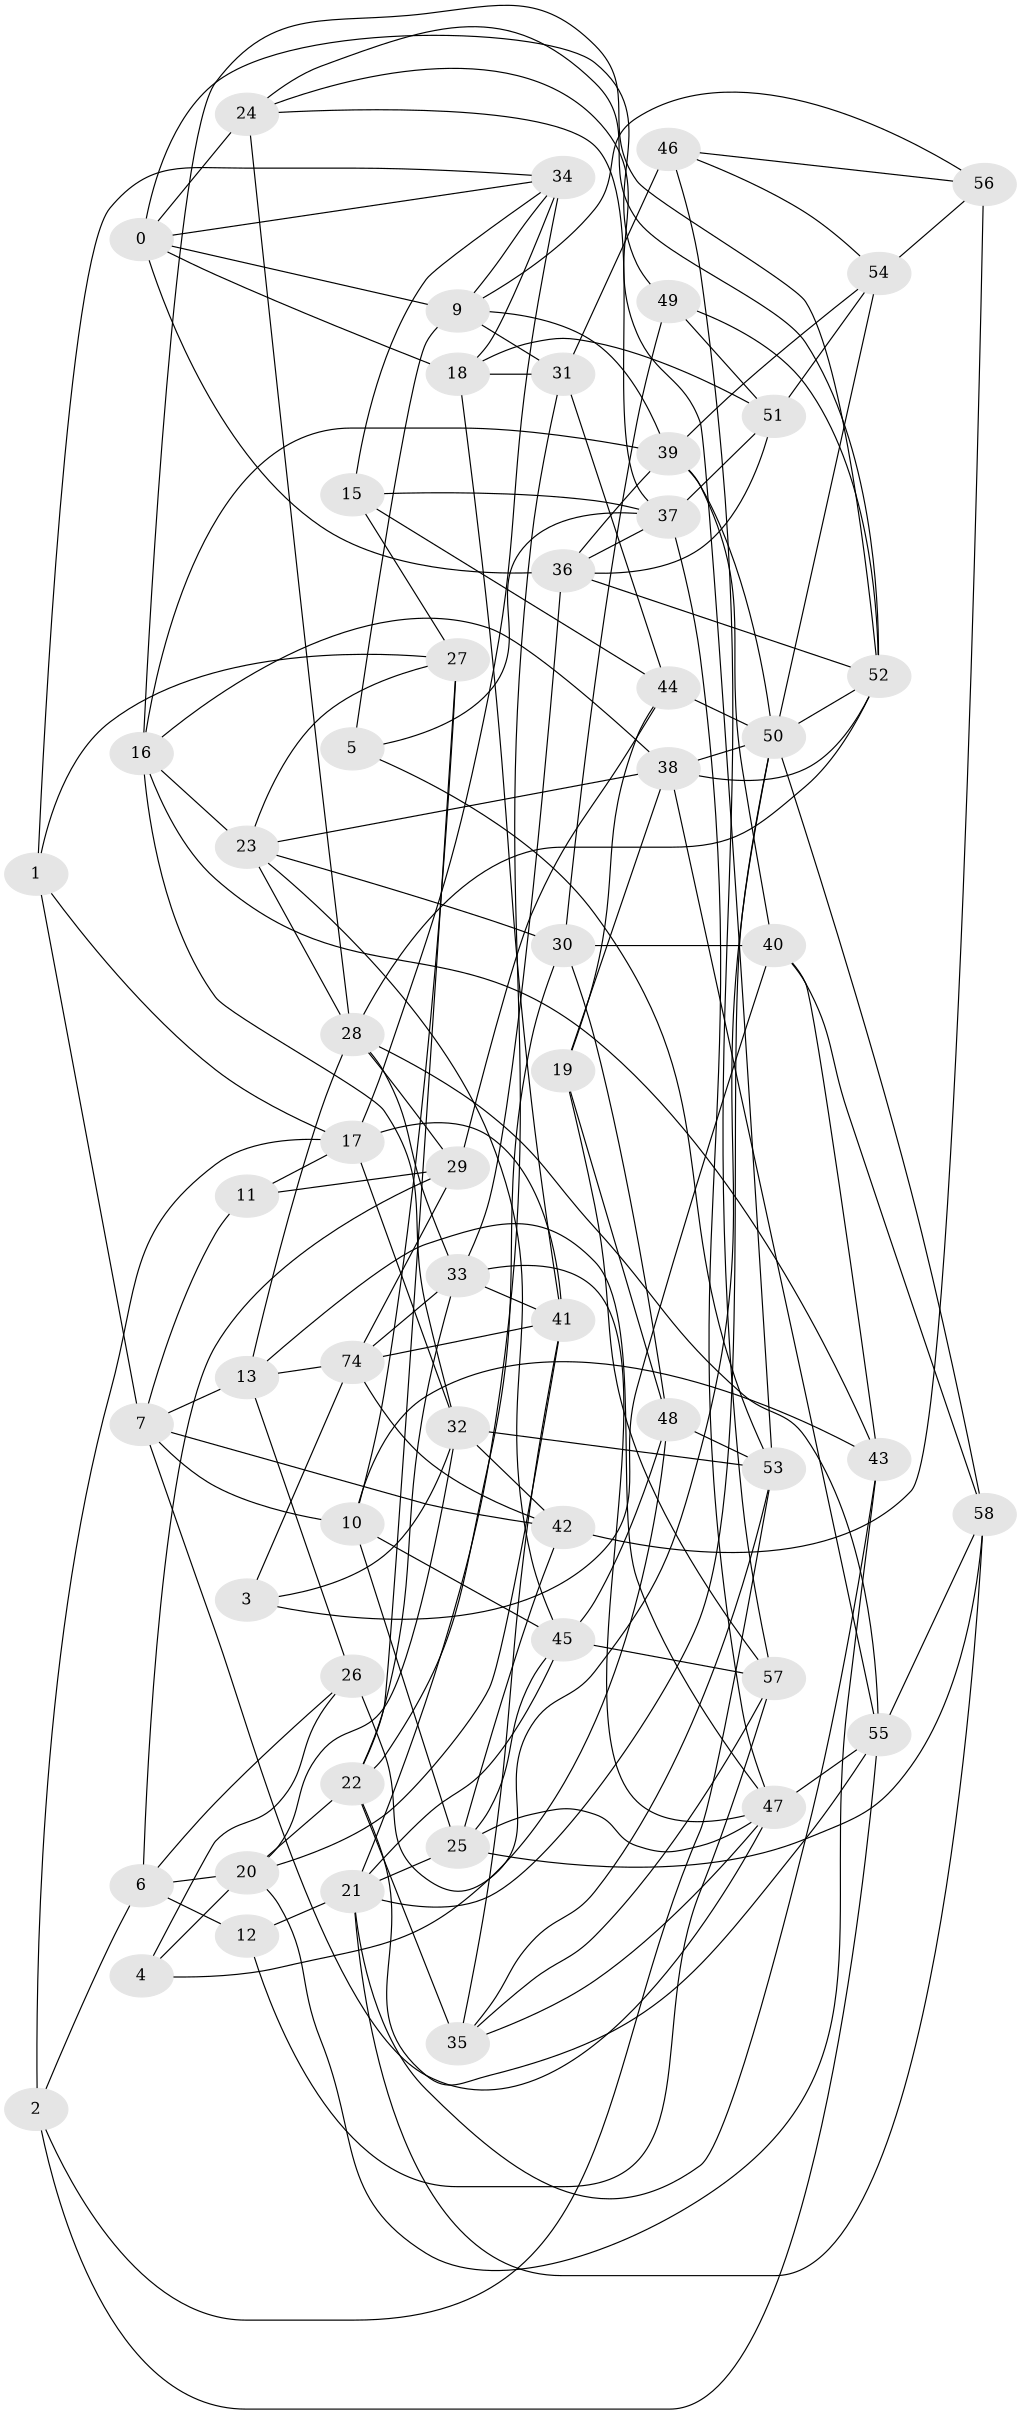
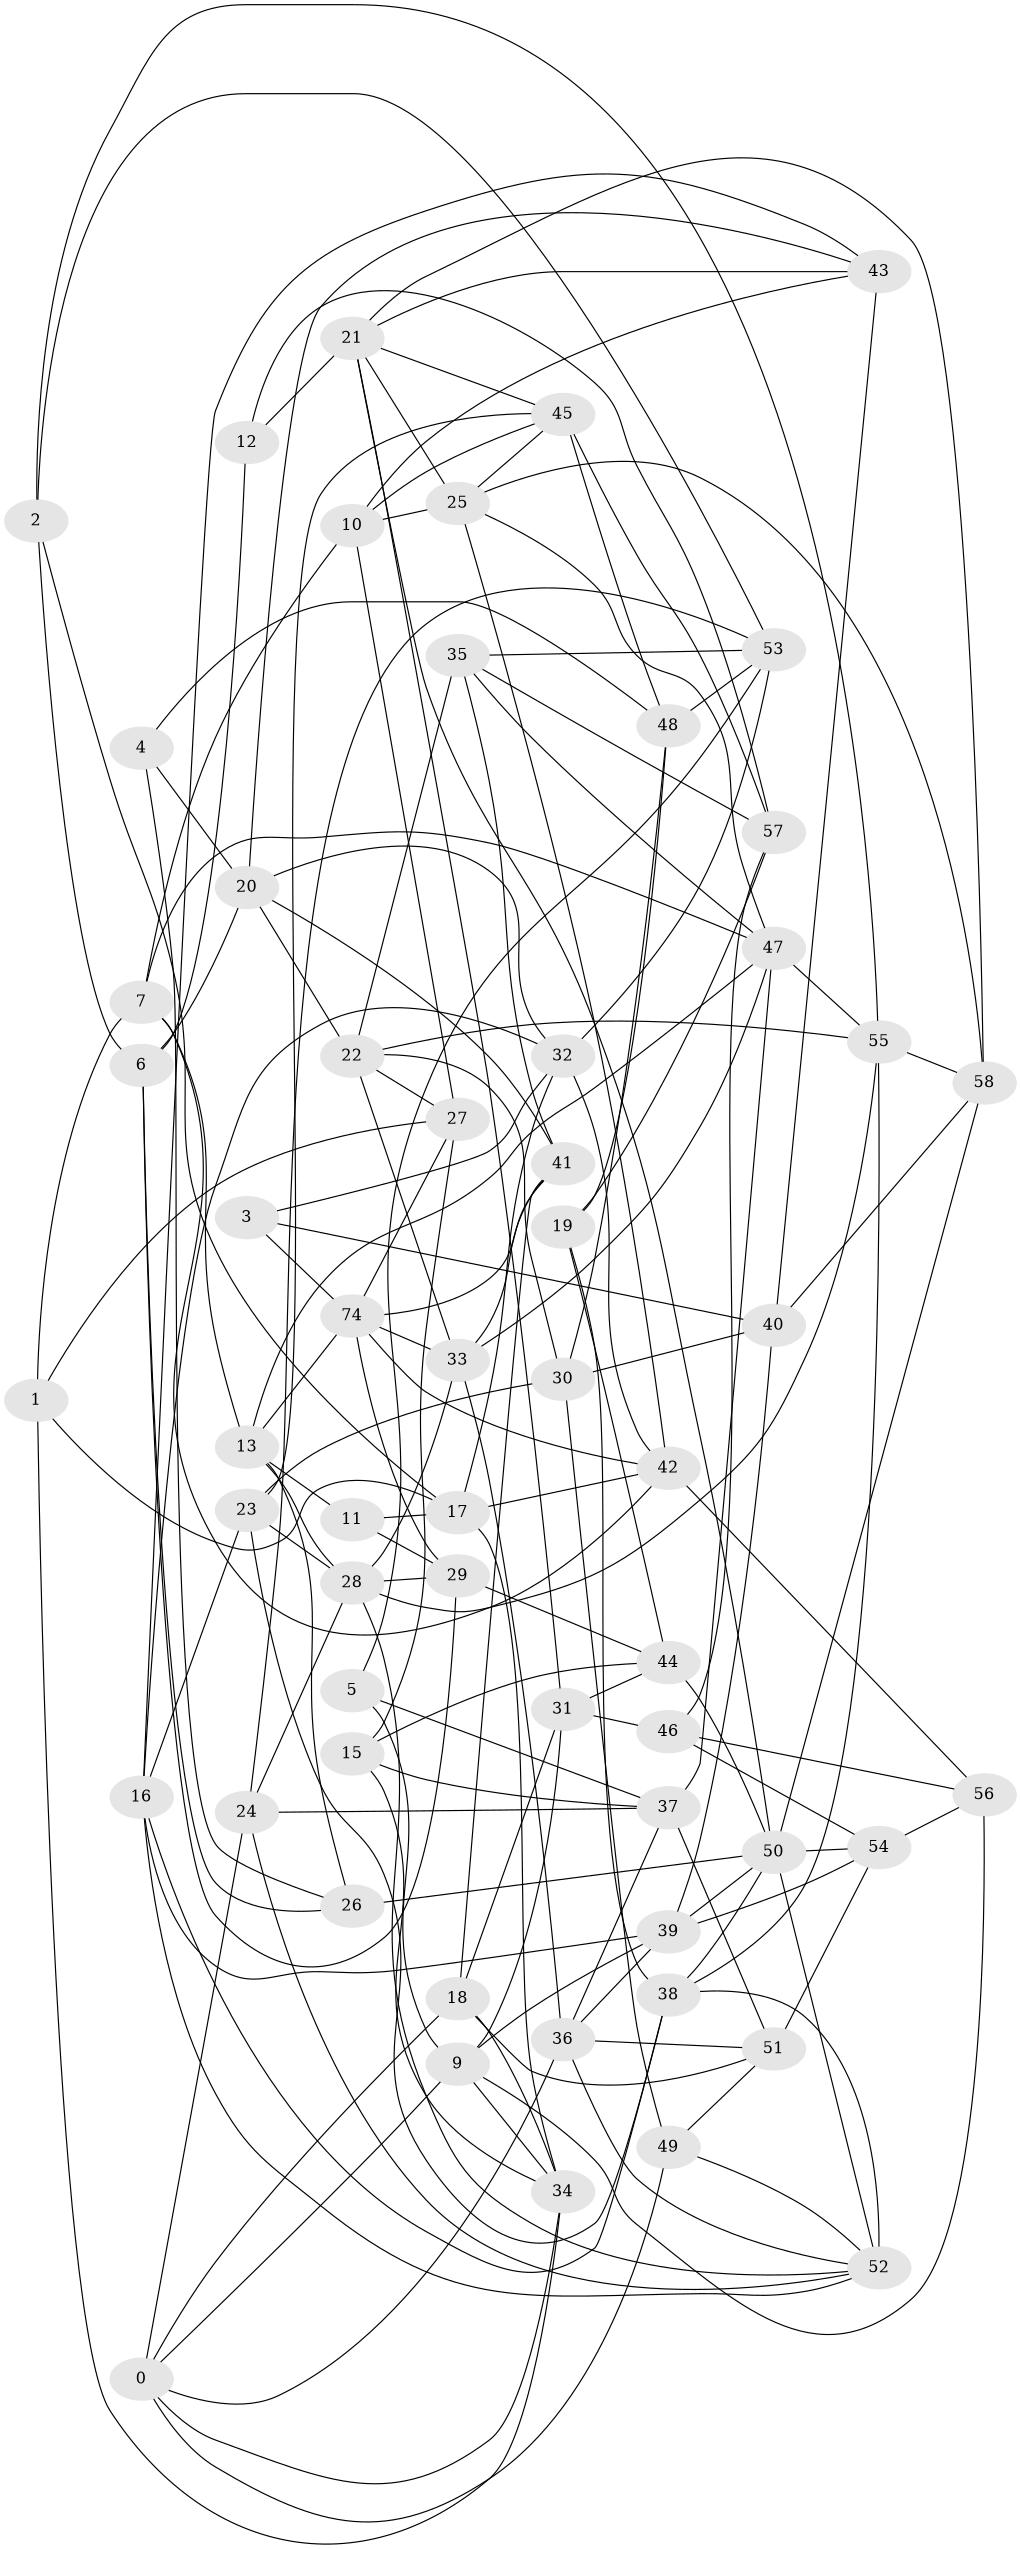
edge "27" -- "23": now "27" -- "74"
edge "17" -- "41": now "17" -- "42"
edge "11" -- "7": now "11" -- "13"
